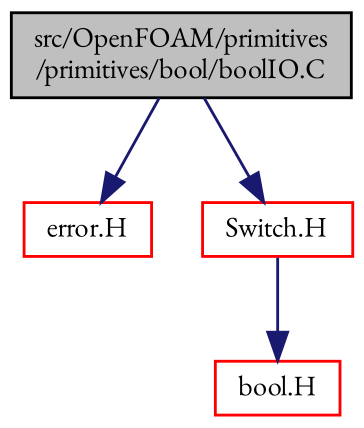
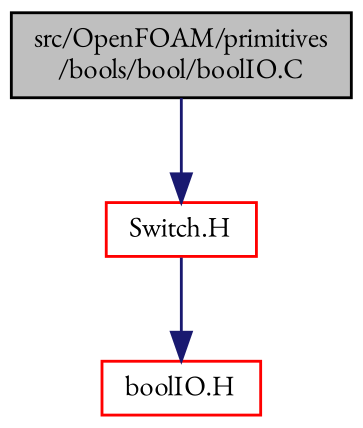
node "src/OpenFOAM/primitives /primitives/bool/boolIO.C": label "src/OpenFOAM/primitives /primitives/bool/boolIO.C" -> "src/OpenFOAM/primitives /bools/bool/boolIO.C"
node "error.H": removed
node "bool.H": label "bool.H" -> "boolIO.H"
